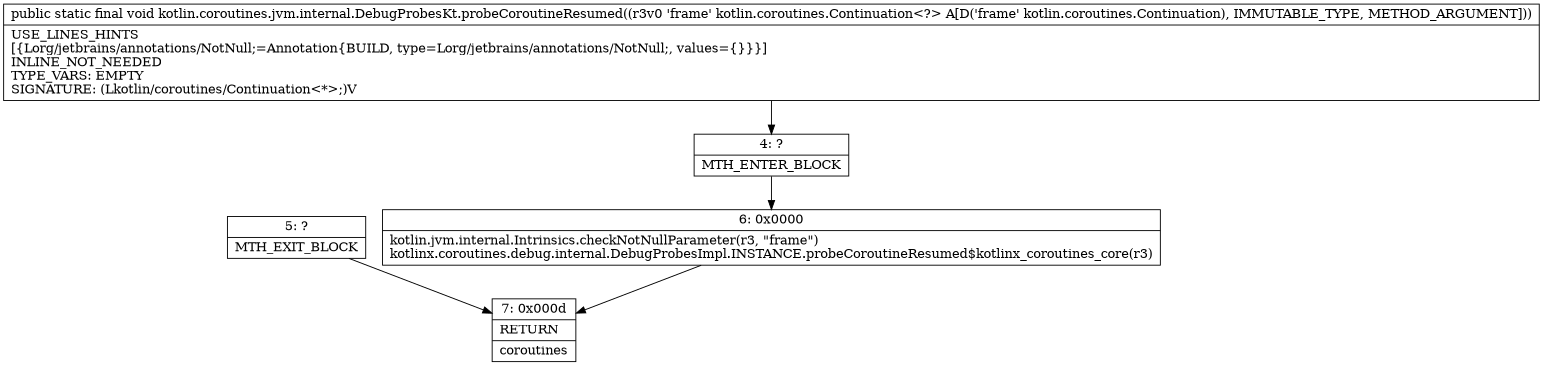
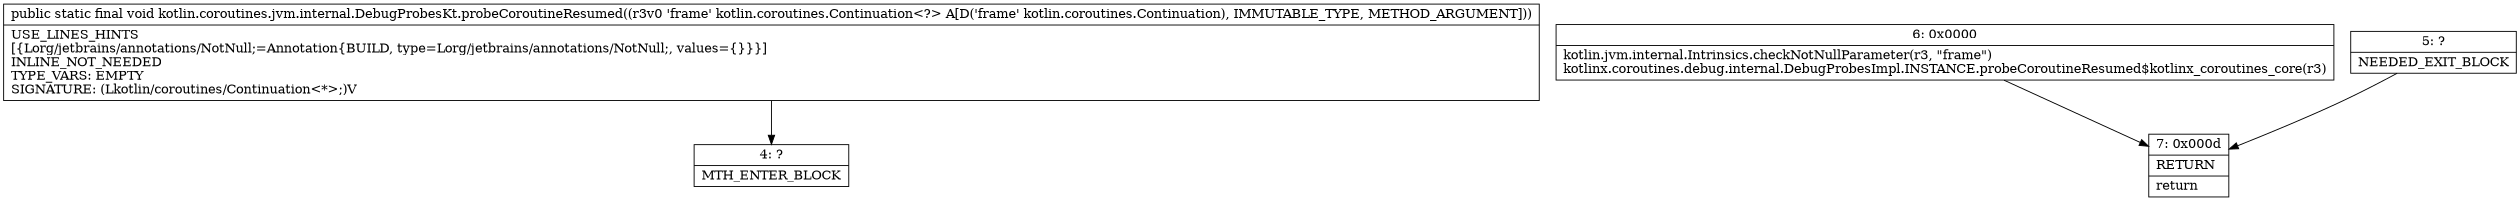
edge "4: ?" -> "6: 0x0000": removed
node "5: ?": text "MTH_EXIT_BLOCK" -> "NEEDED_EXIT_BLOCK"
node "7: 0x000d": text "coroutines" -> "return"
